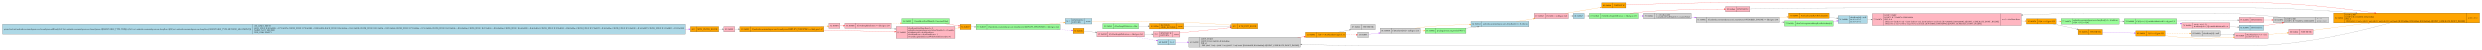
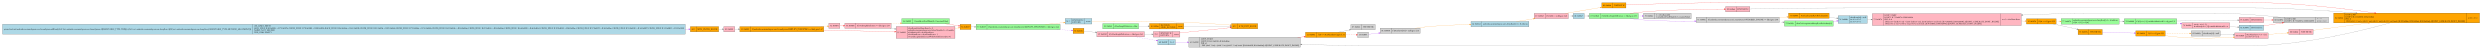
edge "70: 0x004d" -> "71: 0x005a": now "69: 0x004b" -> "71: 0x005a"
node "65: 0x003a": removed
